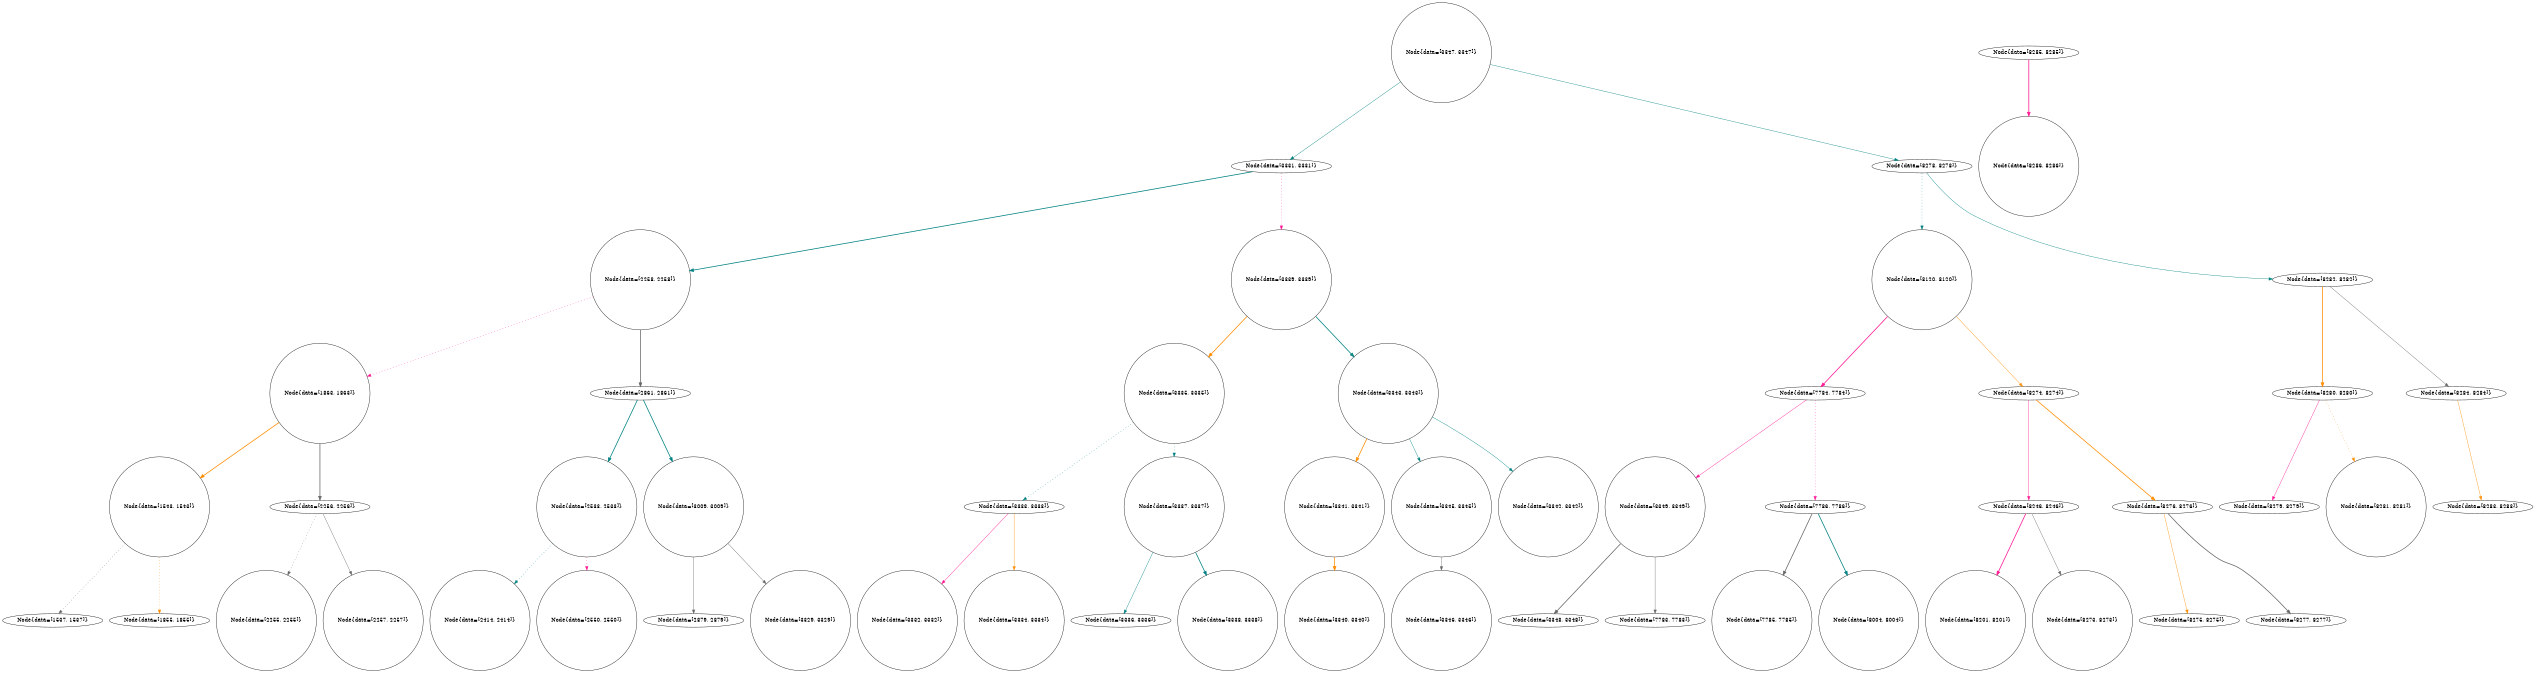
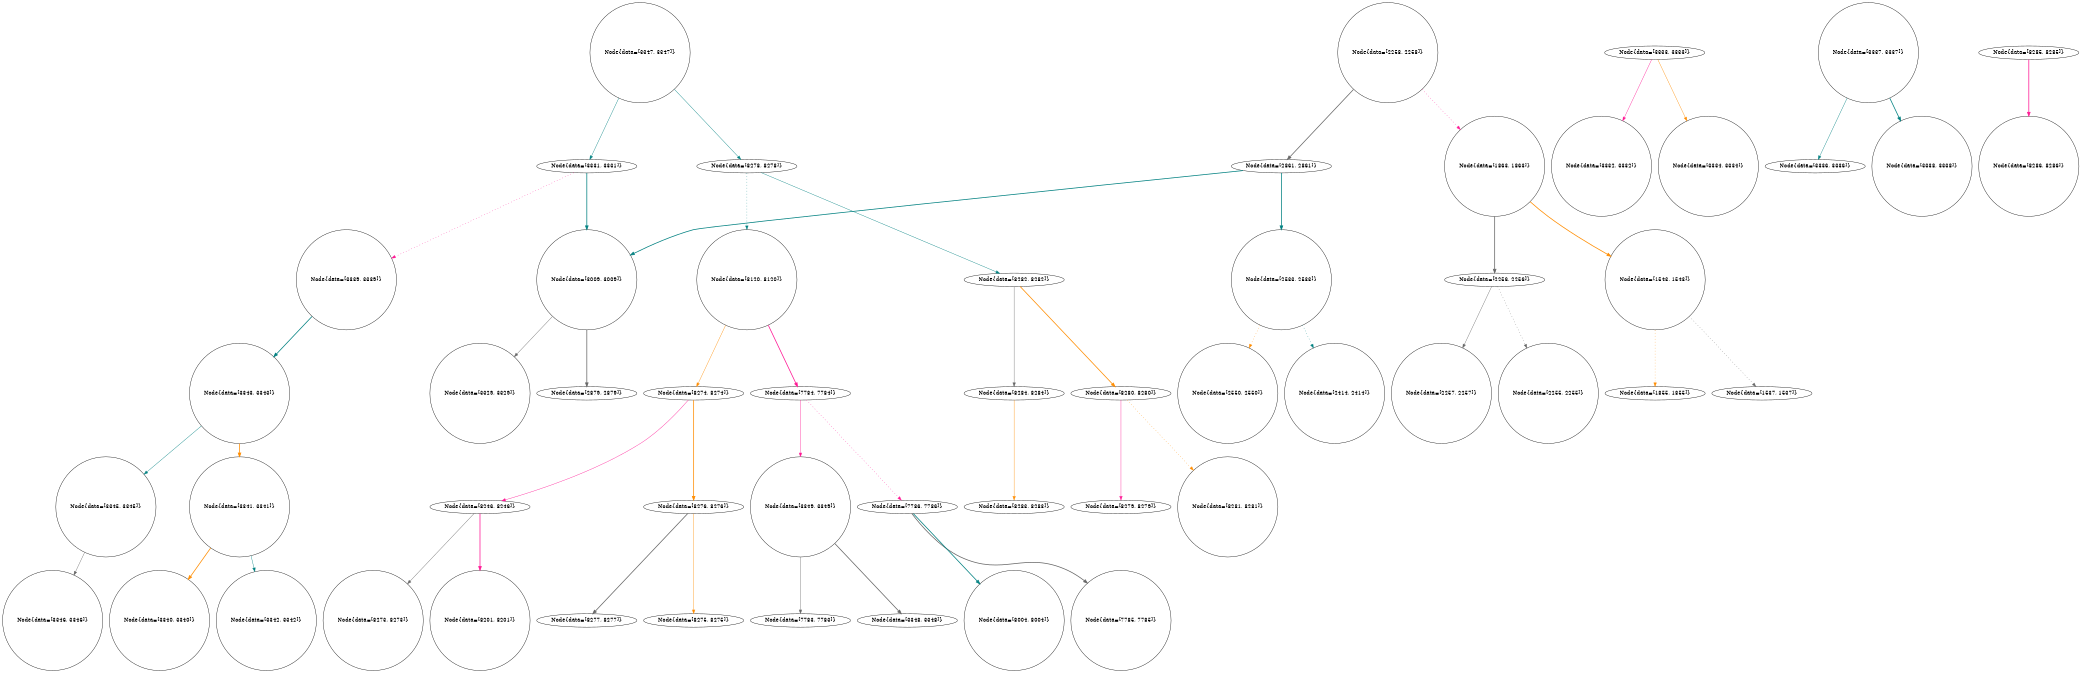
edge "Node{data=[3331, 3331]}" -> "Node{data=[2258, 2258]}": now "Node{data=[3331, 3331]}" -> "Node{data=[3009, 3009]}"
node "Node{data=[3335, 3335]}": removed
edge "Node{data=[3343, 3343]}" -> "Node{data=[3342, 3342]}": now "Node{data=[3341, 3341]}" -> "Node{data=[3342, 3342]}"
edge "Node{data=[2533, 2533]}" -> "Node{data=[2550, 2550]}": color deeppink -> darkorange
edge "Node{data=[3009, 3009]}" -> "Node{data=[2879, 2879]}": style solid -> bold
